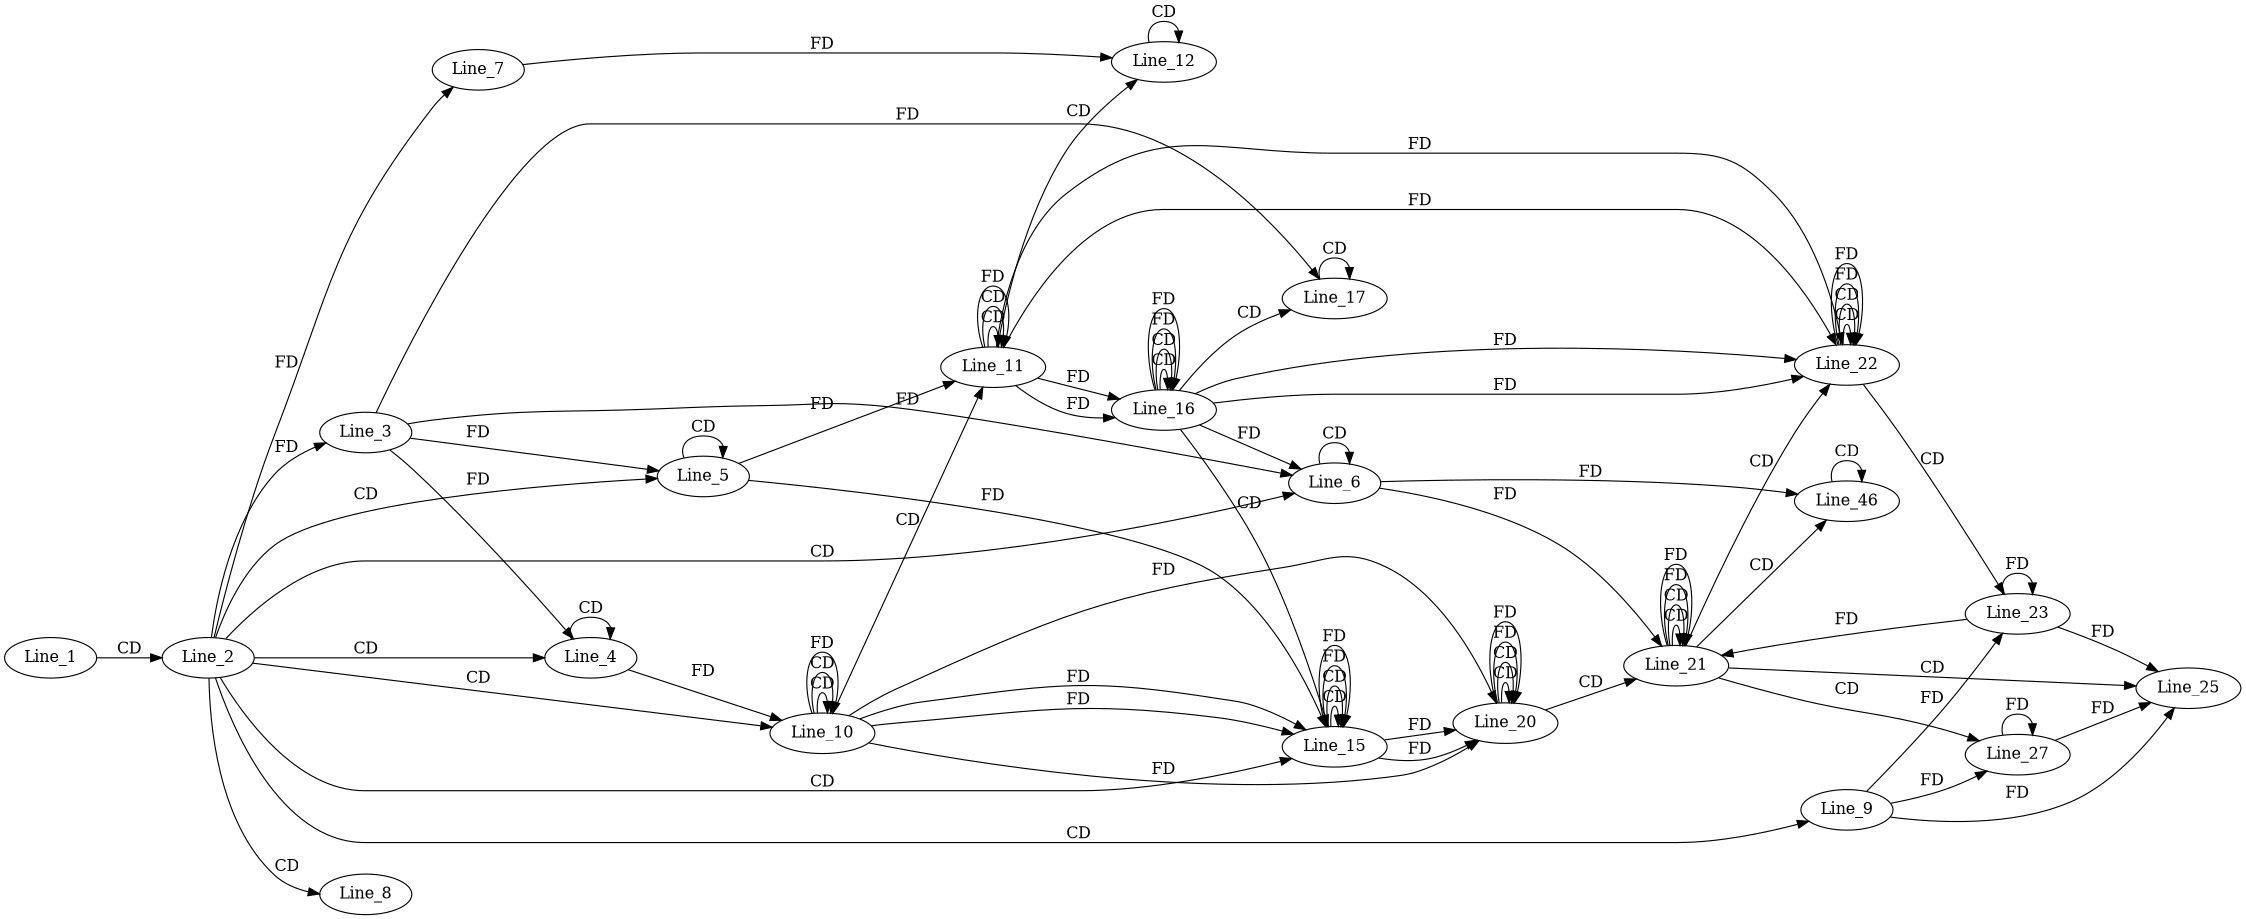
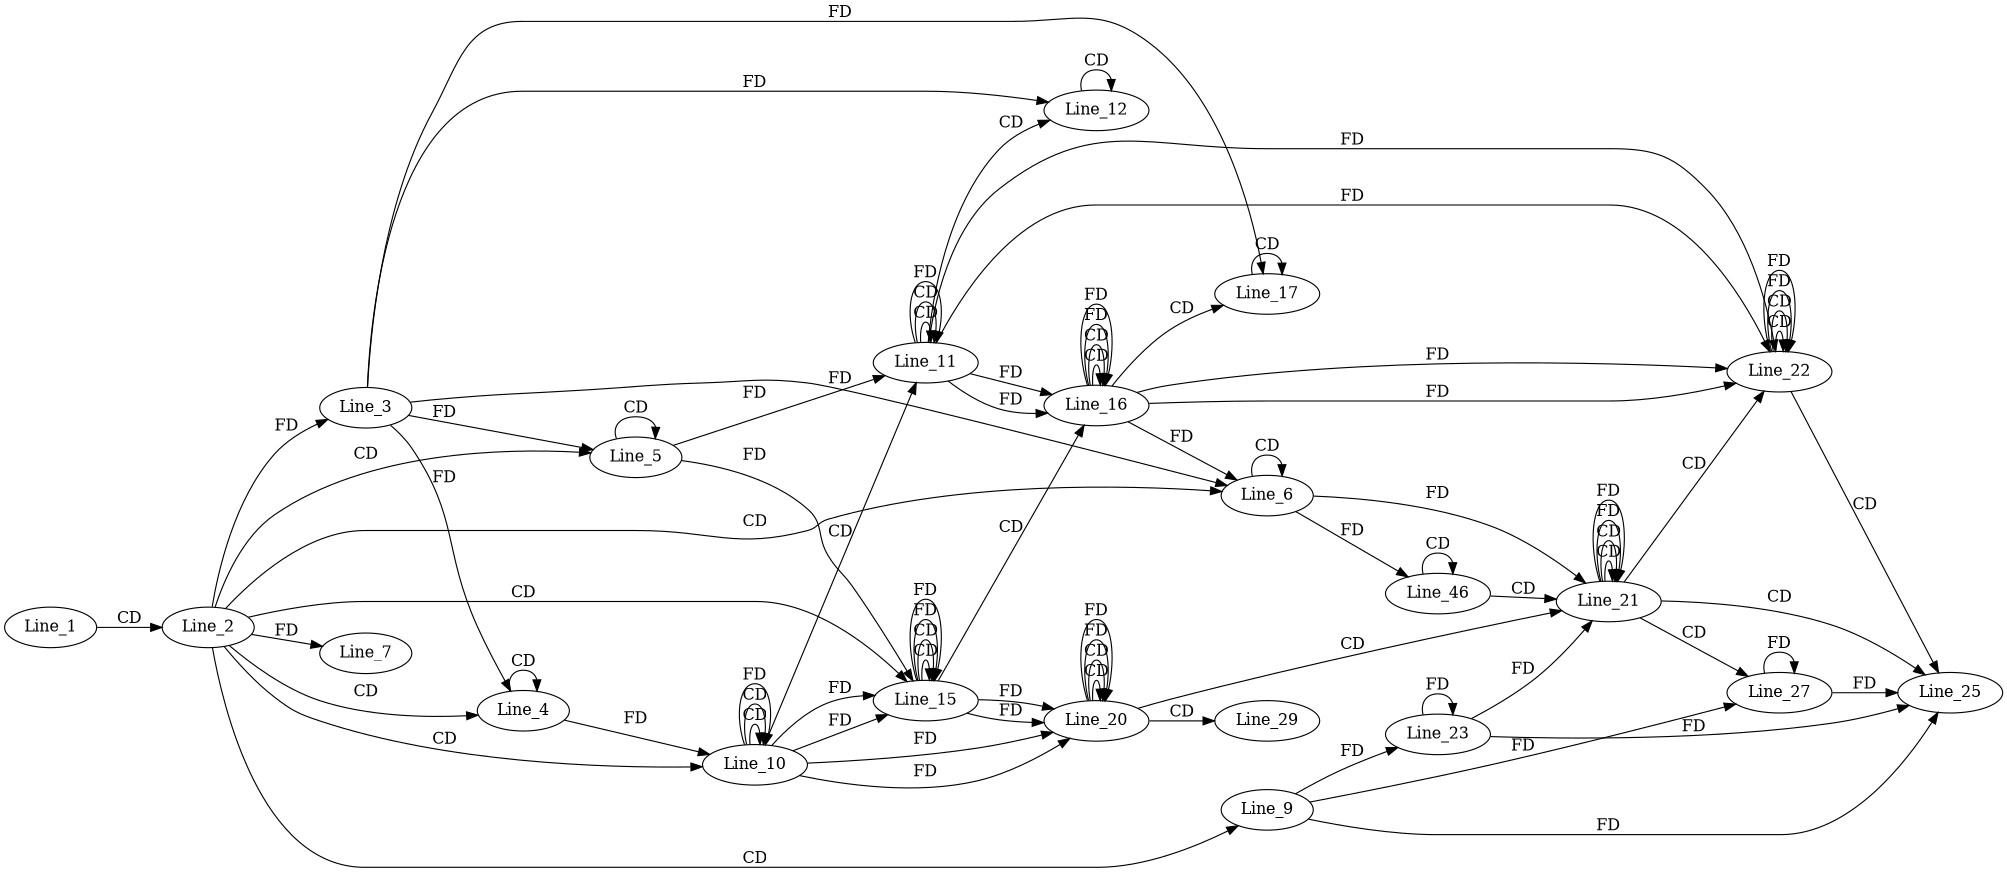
edge "Line_7" -> "Line_12": now "Line_3" -> "Line_12"
edge "Line_22" -> "Line_23": now "Line_22" -> "Line_25"
edge "Line_16" -> "Line_15": reversed
edge "Line_21" -> "Line_46": reversed
node "Line_29": added
node "Line_8": removed
